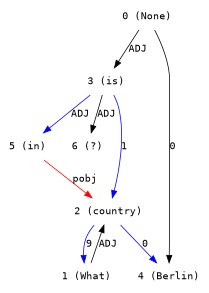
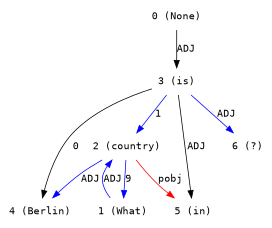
edge "3 (is)" -> "6 (?)": color black -> blue
edge "3 (is)" -> "5 (in)": color blue -> black
edge "0 (None)" -> "4 (Berlin)": now "3 (is)" -> "4 (Berlin)"
edge "5 (in)" -> "2 (country)": reversed
edge "2 (country)" -> "4 (Berlin)": label "0" -> "ADJ"
edge "1 (What)" -> "2 (country)": color black -> blue
